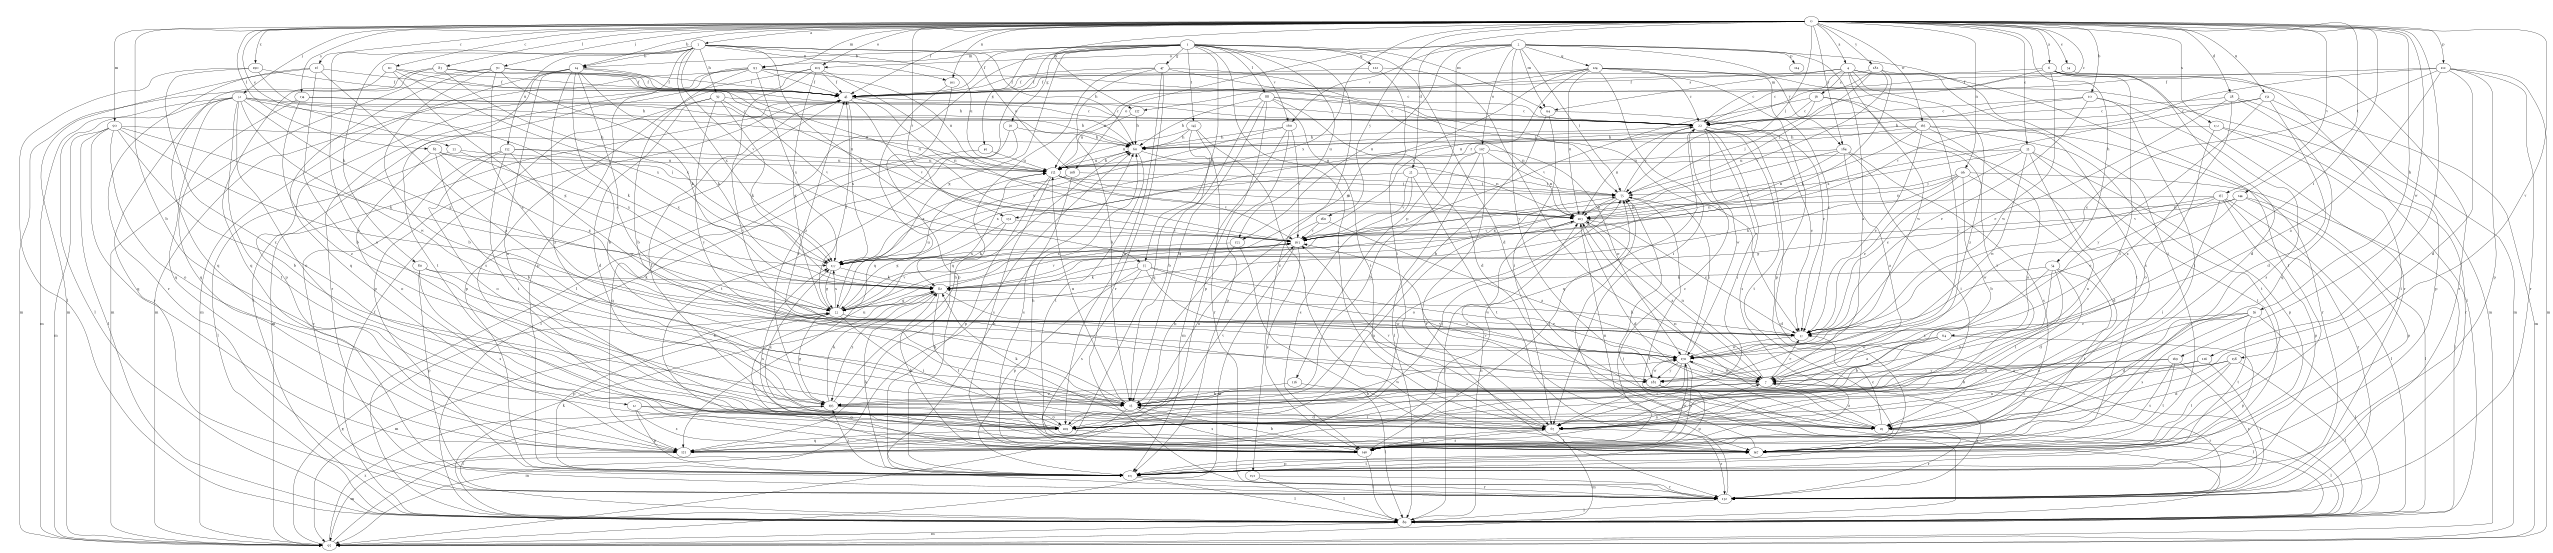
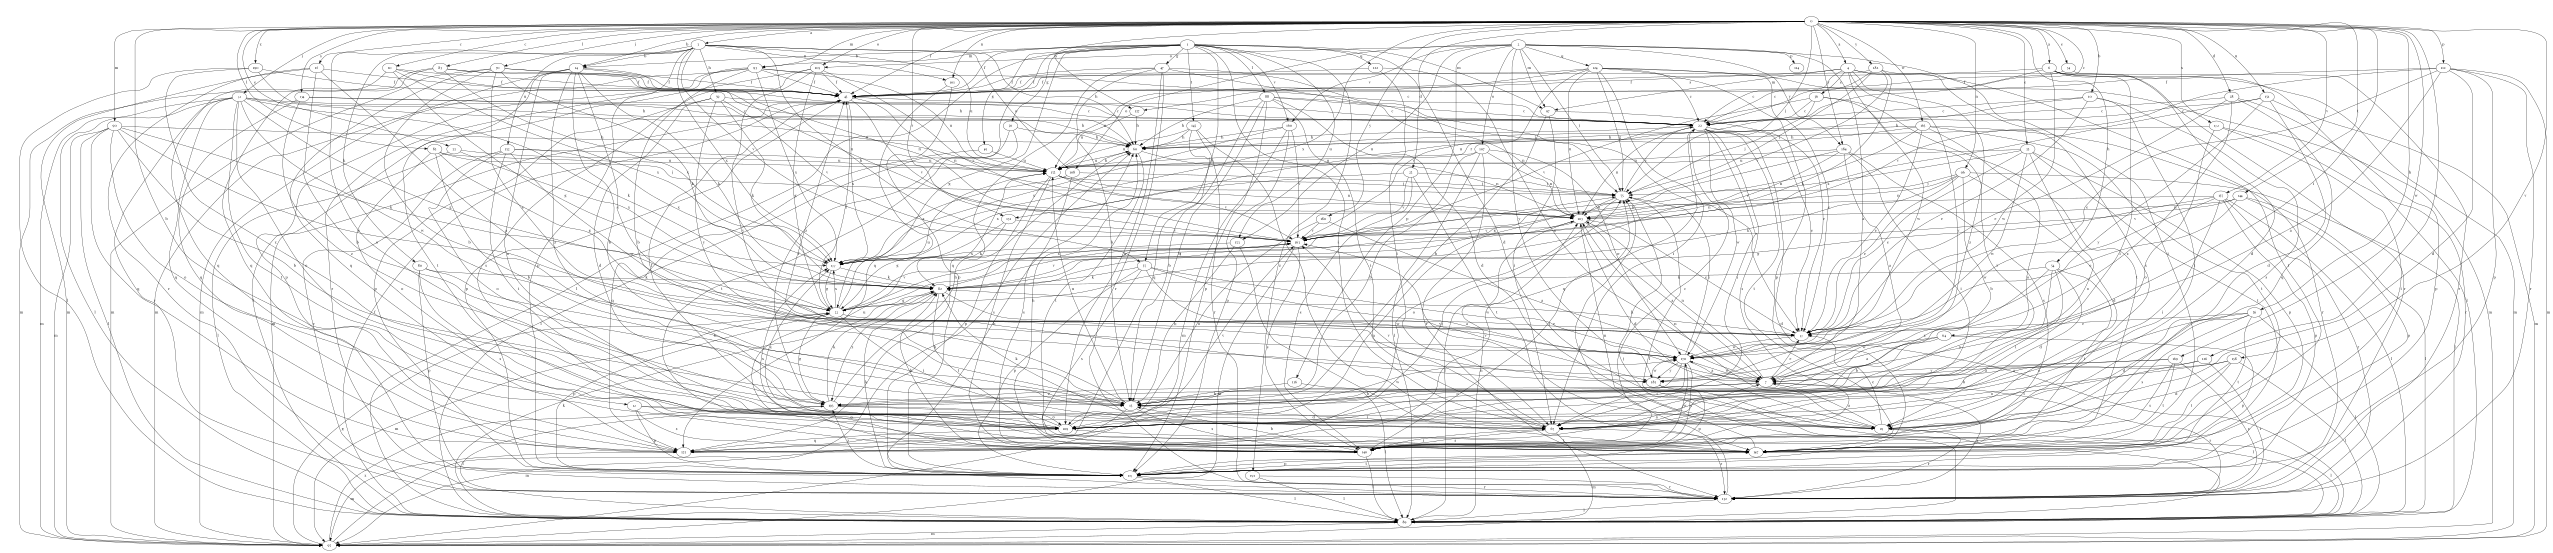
node "94": label "94" -> "97"
edge "124" -> "52": now "124" -> "75"
